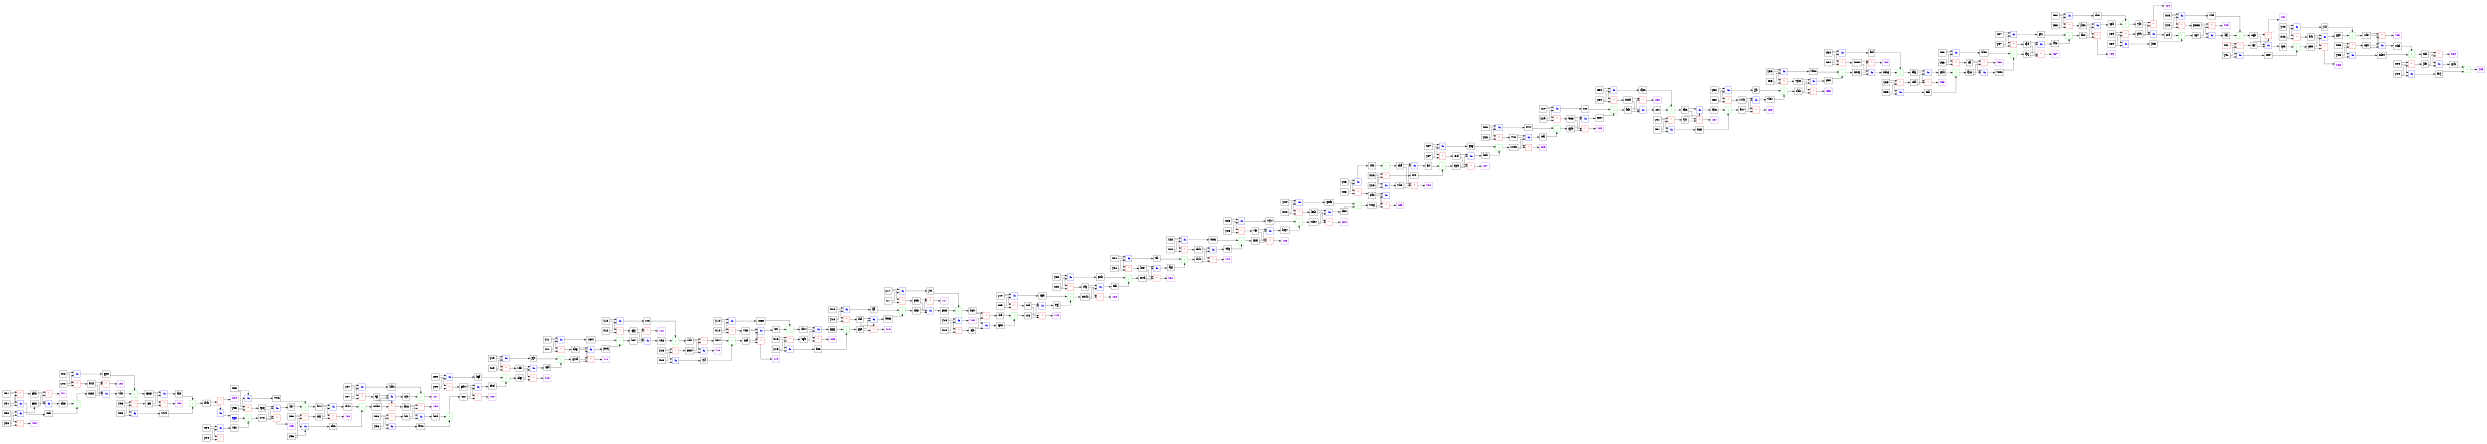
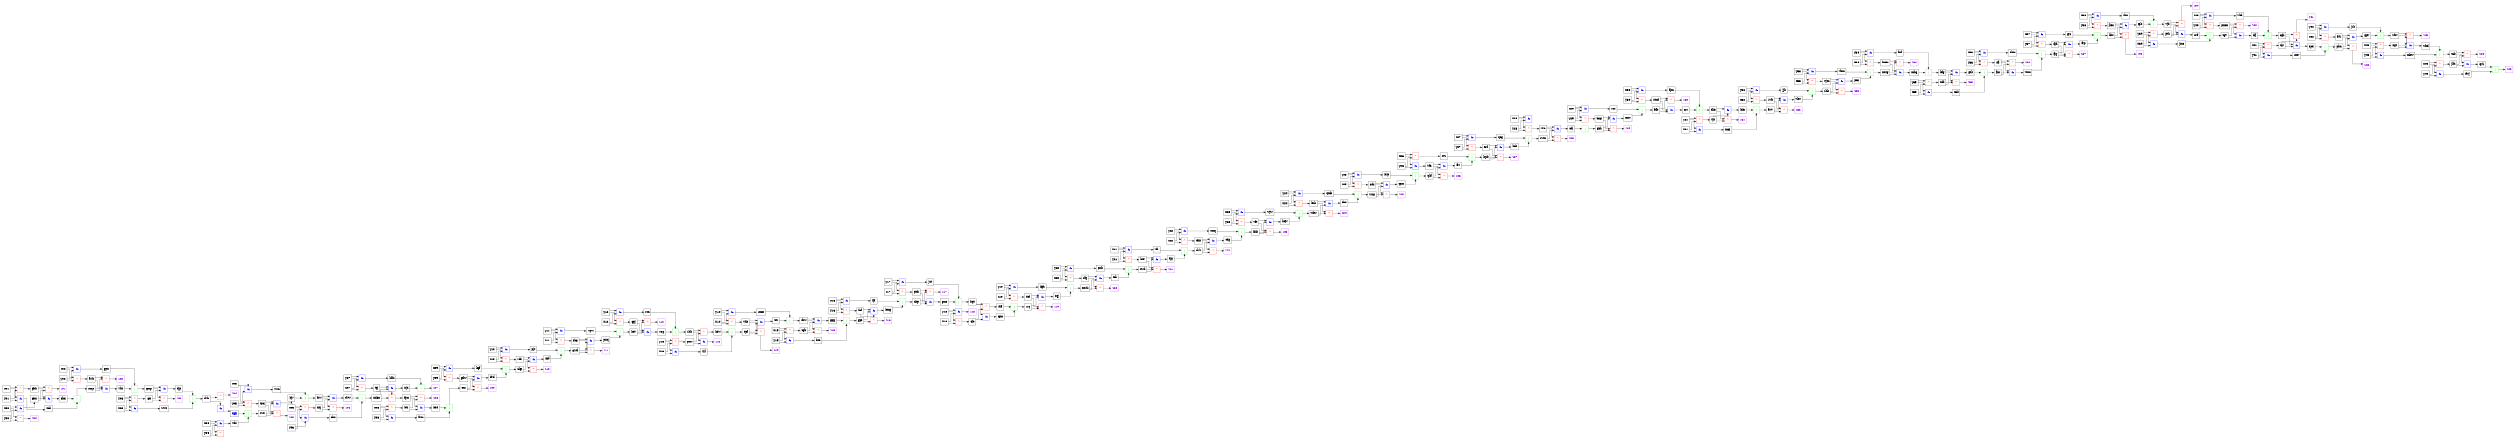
node "x41": color red -> black
node "tvw": removed
node "qsm": added
node "x69": label "x69" -> "x19"
